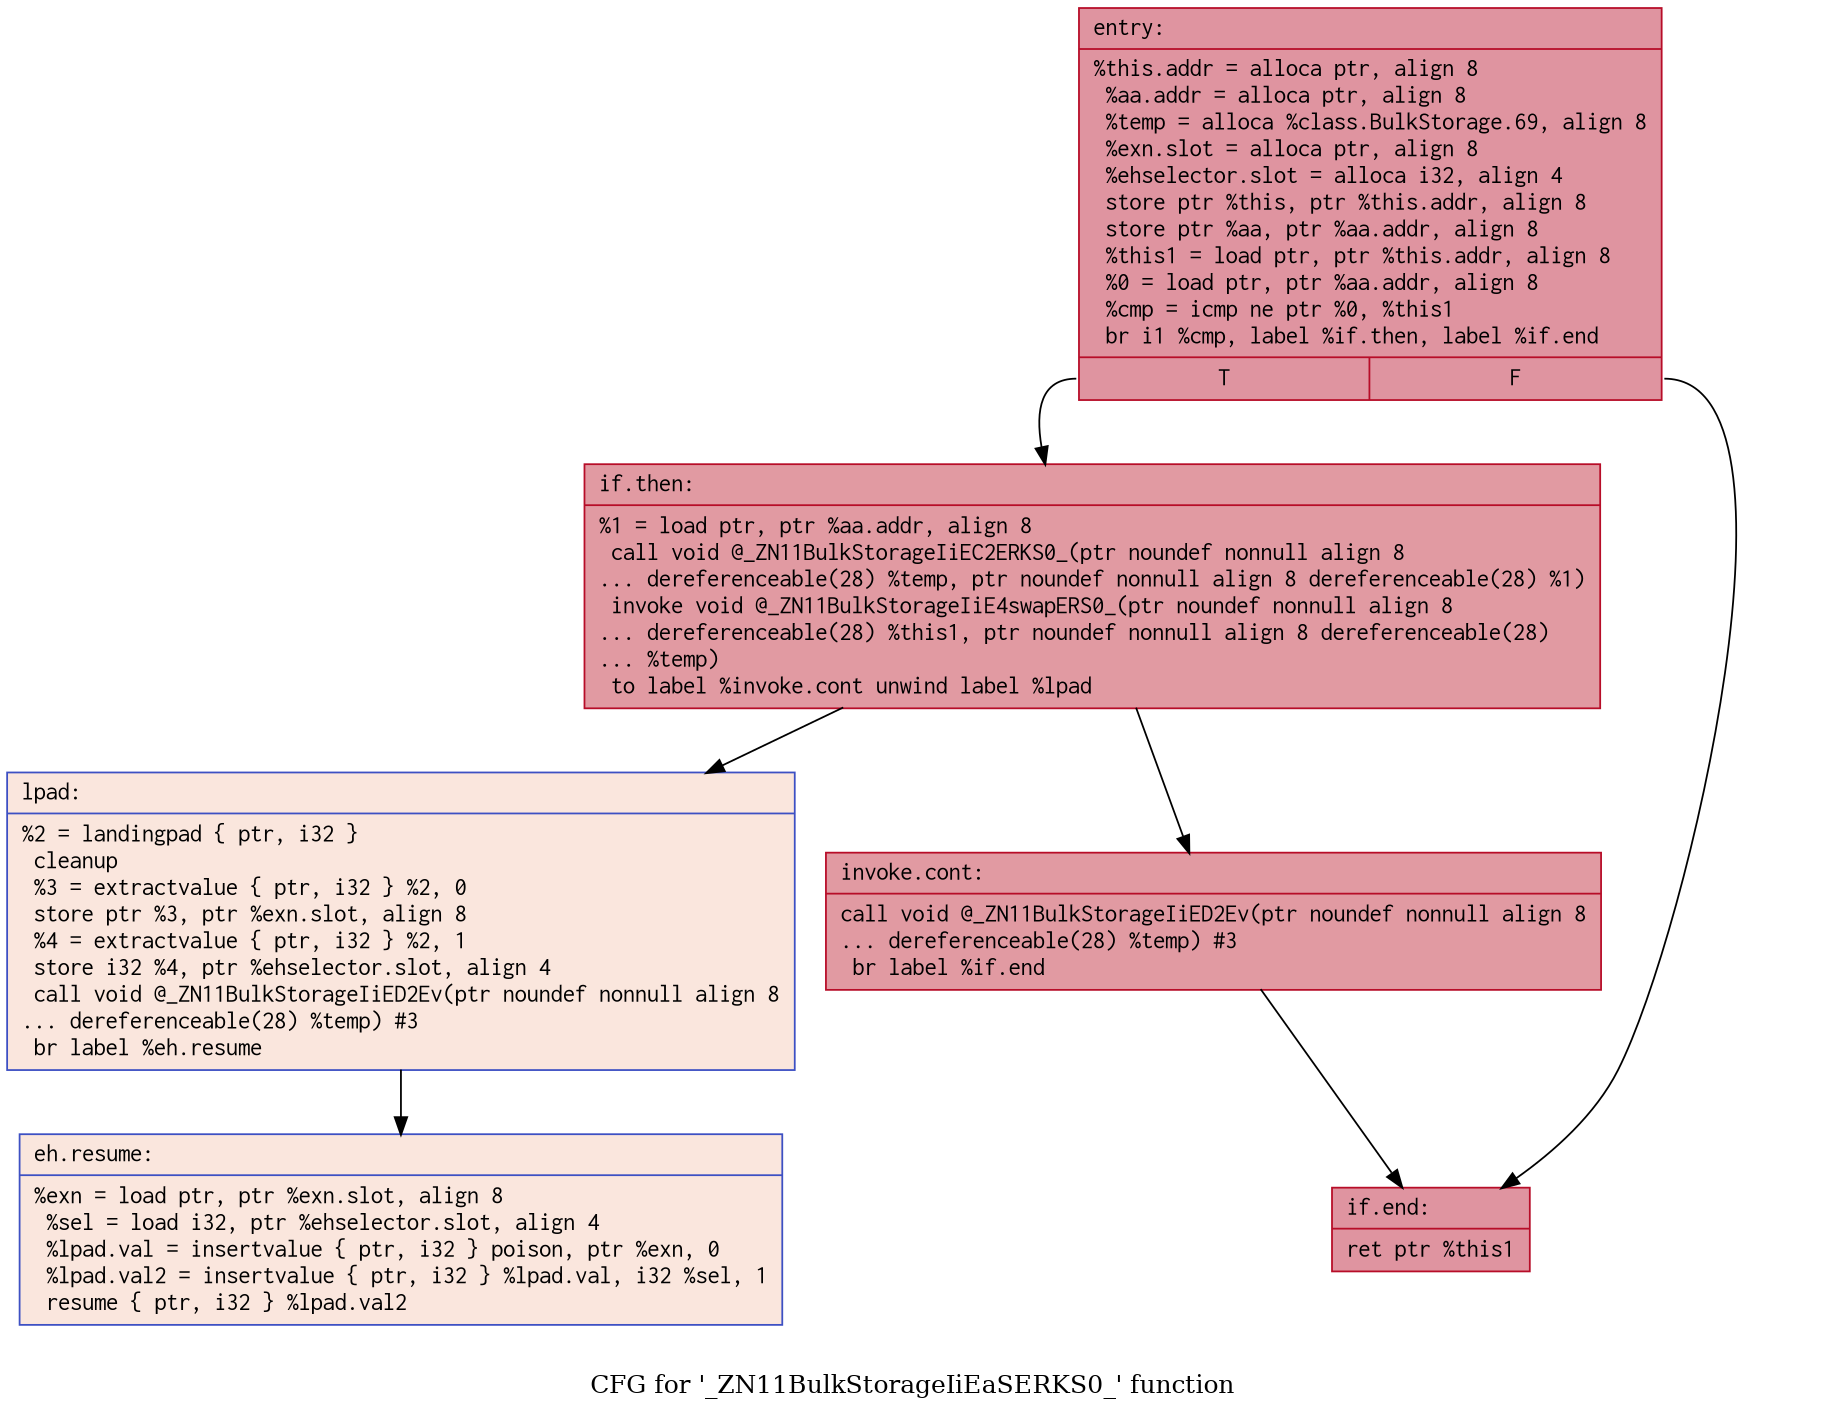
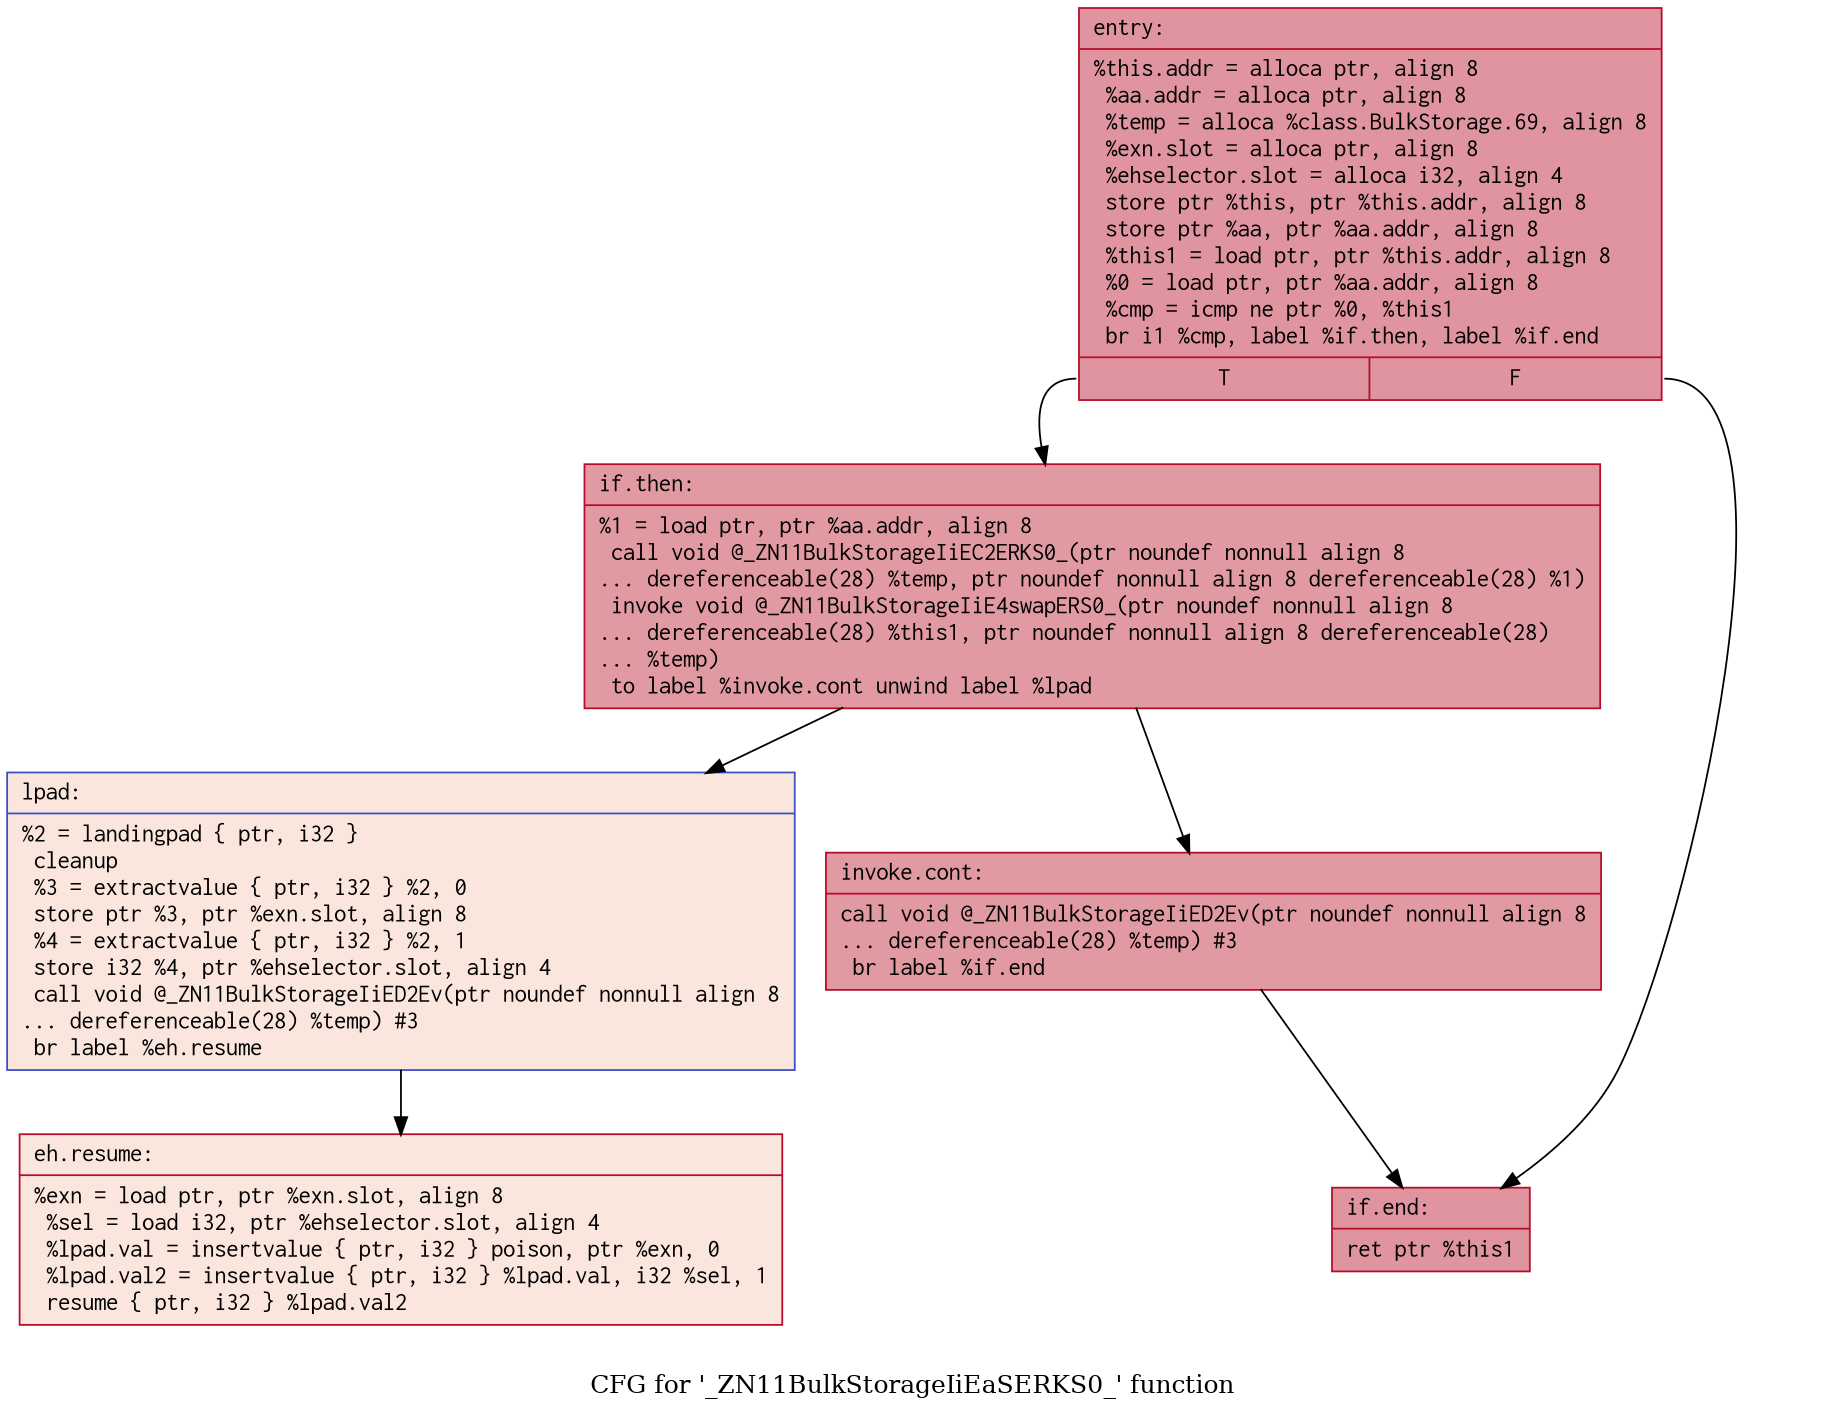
node "eh.resume:": color #3d50c3ff -> #b70d28ff
